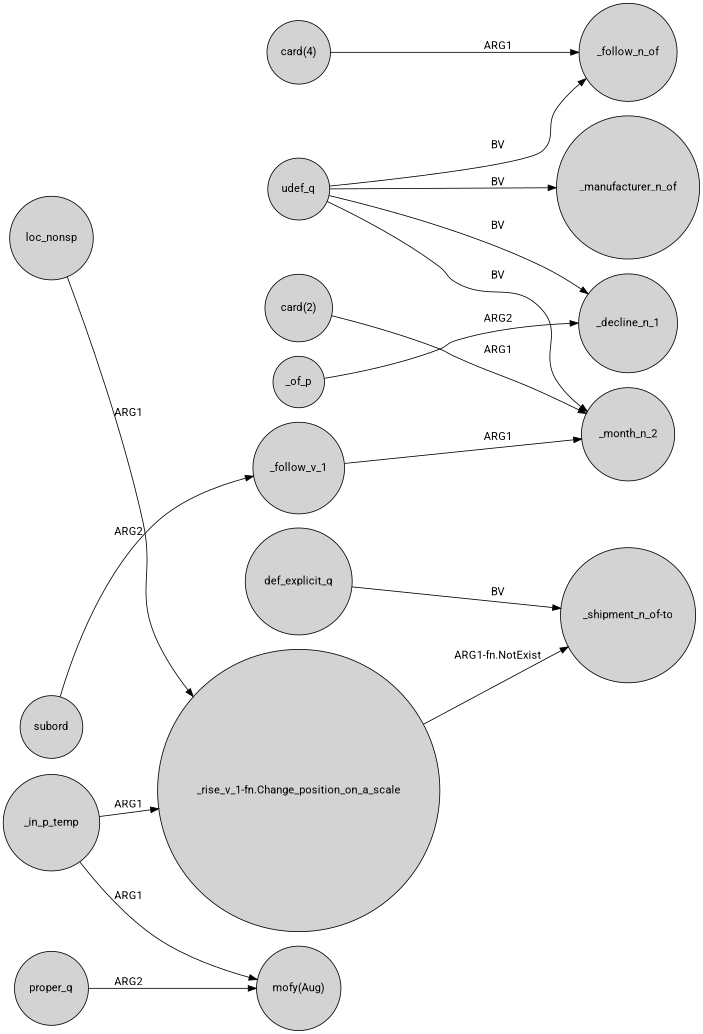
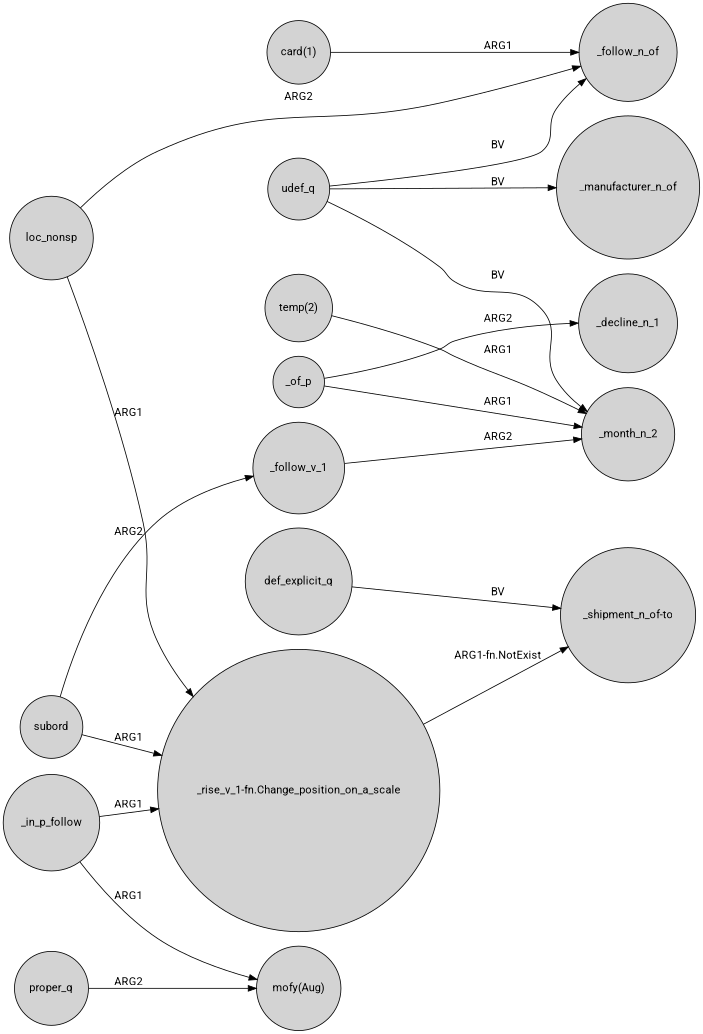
node "card(4)": label "card(4)" -> "card(1)"
edge "loc_nonsp" -> "_follow_n_of": added, label "ARG2"
edge "udef_q" -> "_decline_n_1": removed, label "BV"
node "card(2)": label "card(2)" -> "temp(2)"
edge "_of_p" -> "_month_n_2": added, label "ARG1"
edge "_follow_v_1" -> "_month_n_2": label "ARG1" -> "ARG2"
edge "subord" -> "_rise_v_1-fn.Change_position_on_a_scale": added, label "ARG1"
node "_in_p_temp": label "_in_p_temp" -> "_in_p_follow"
